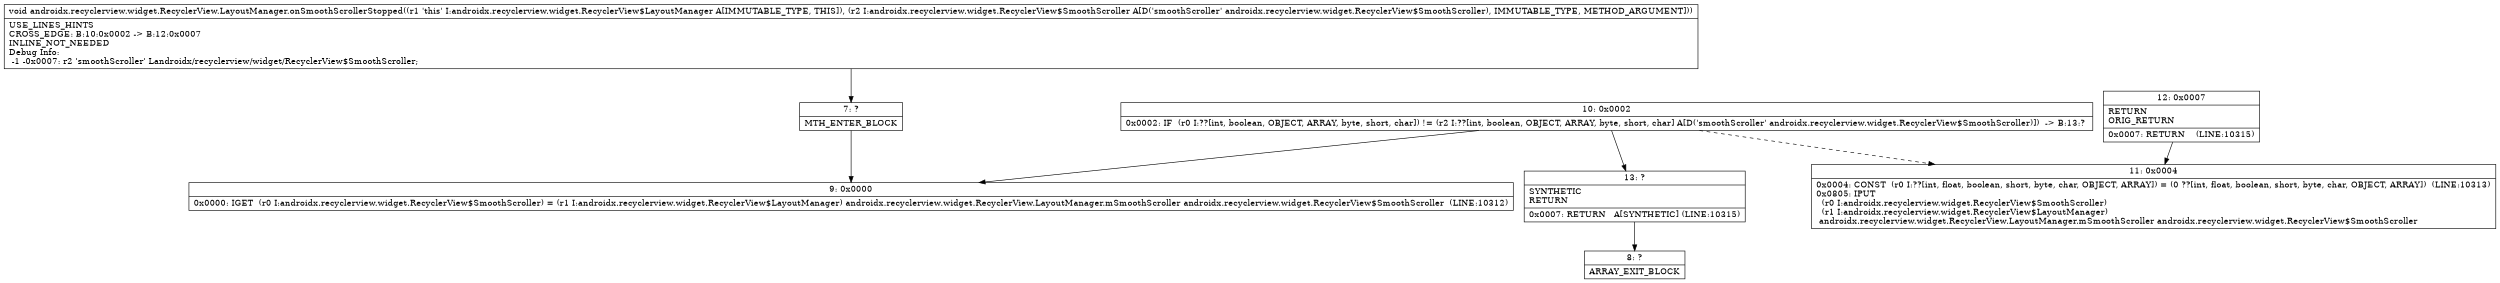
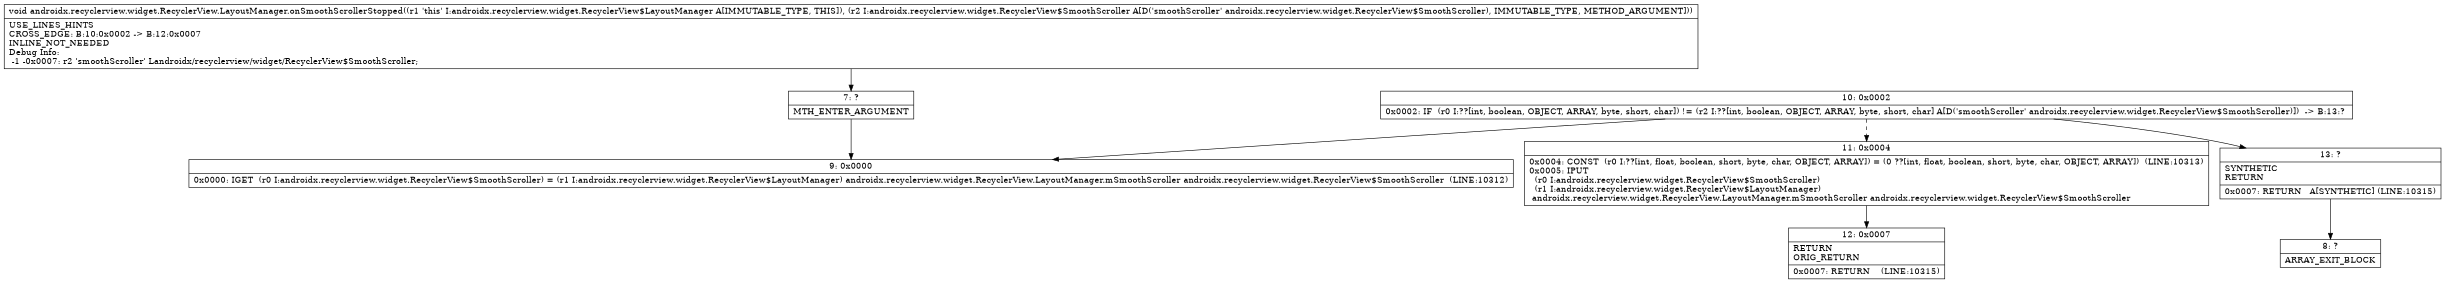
node "7: ?": text "MTH_ENTER_BLOCK" -> "MTH_ENTER_ARGUMENT"
edge "12: 0x0007" -> "11: 0x0004": reversed
node "11: 0x0004": text "0x0805: IPUT" -> "0x0005: IPUT"
